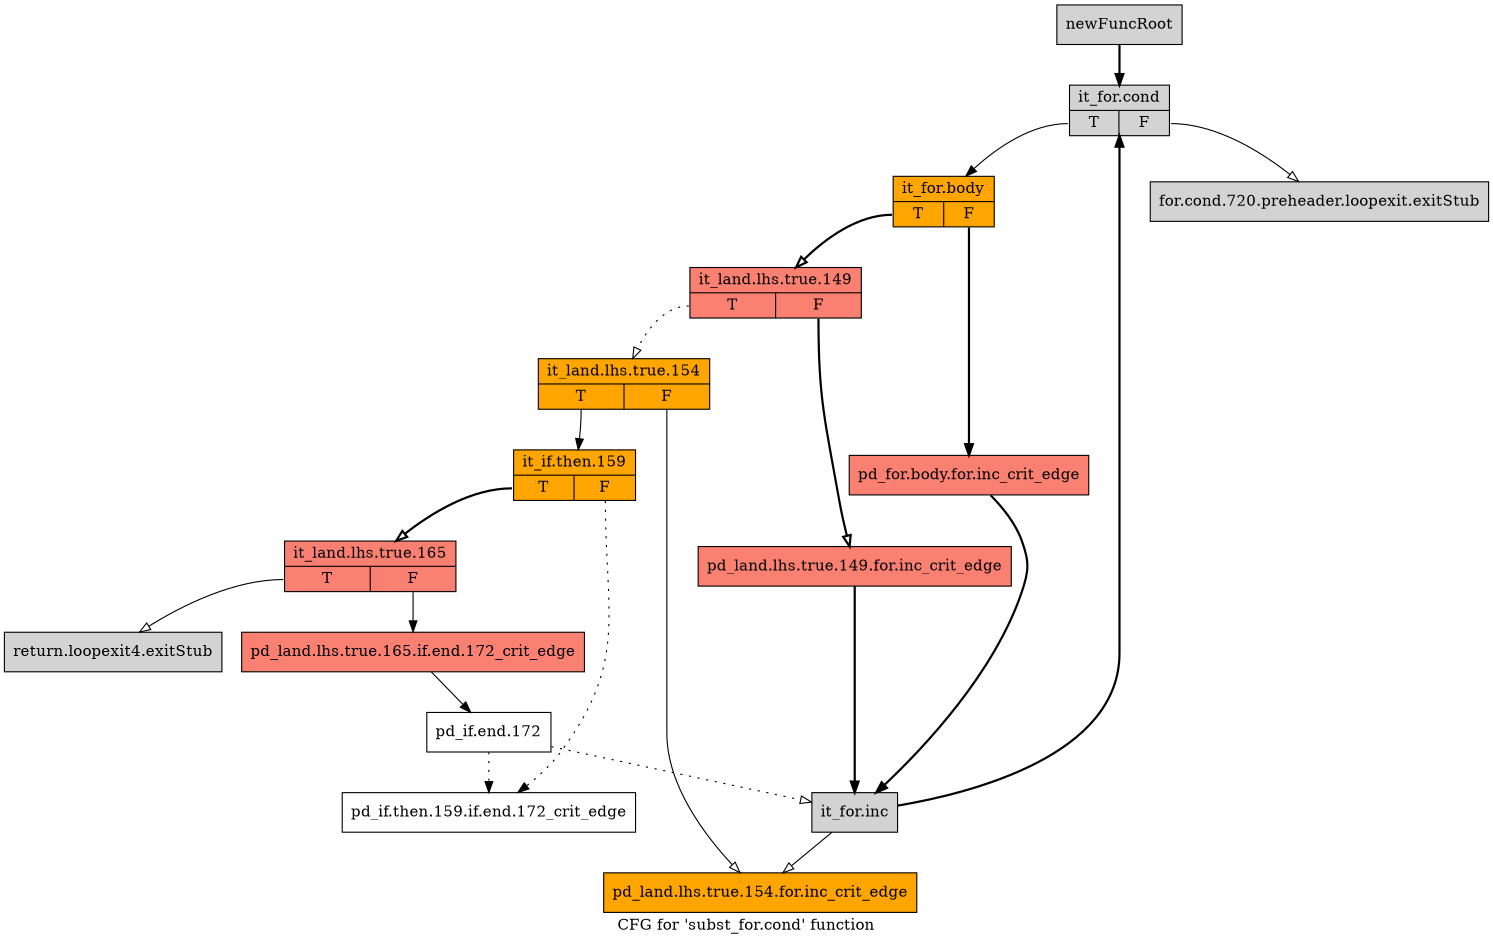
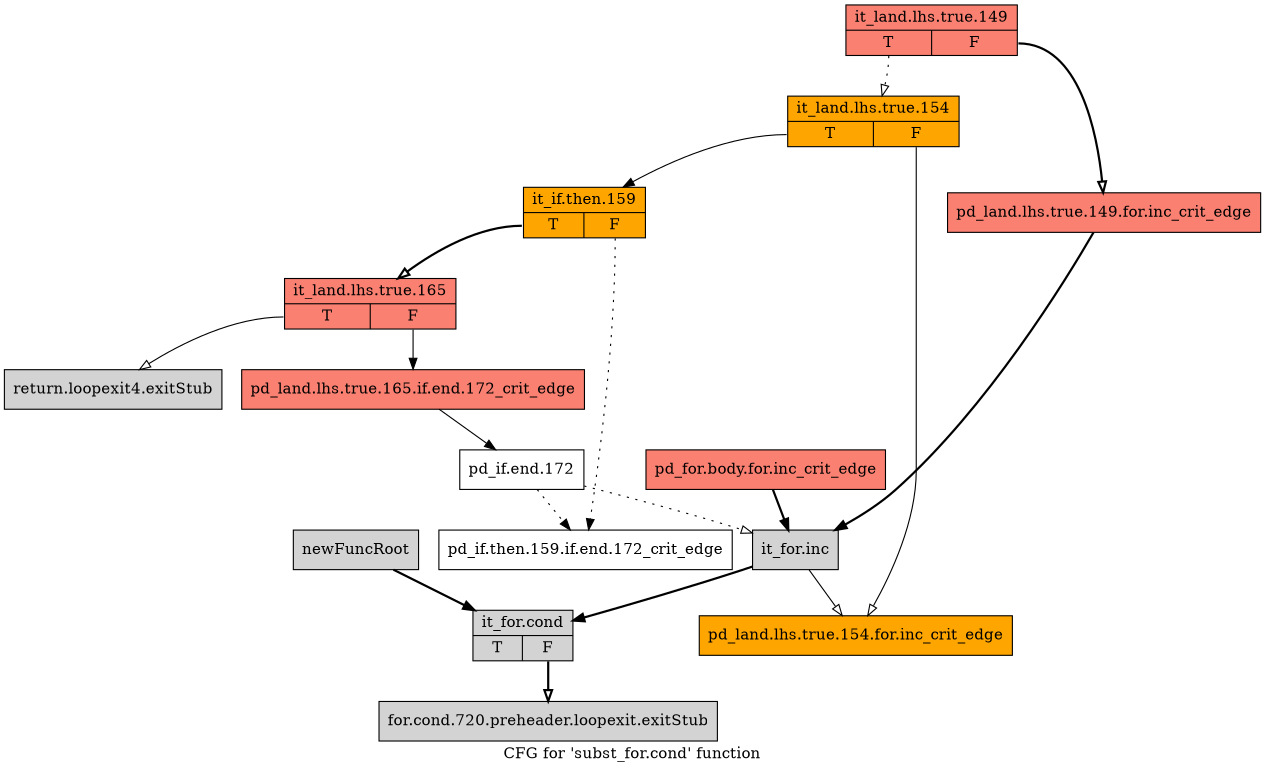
edge "it_for.cond" -> "for.cond.720.preheader.loopexit.exitStub": style solid -> bold
node "it_for.body": removed
